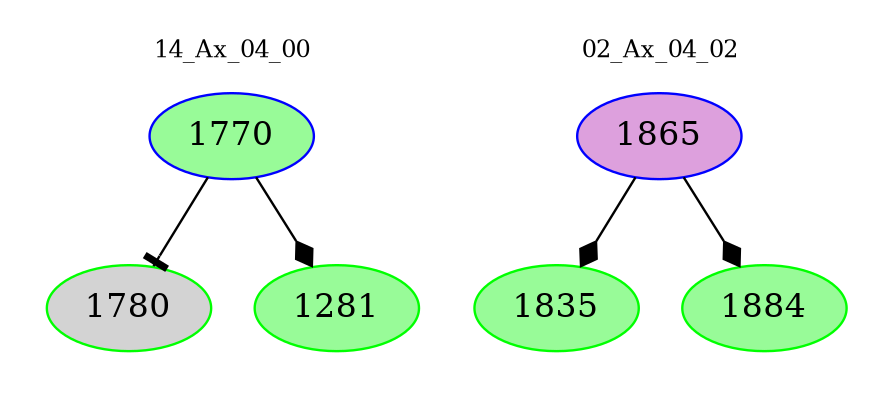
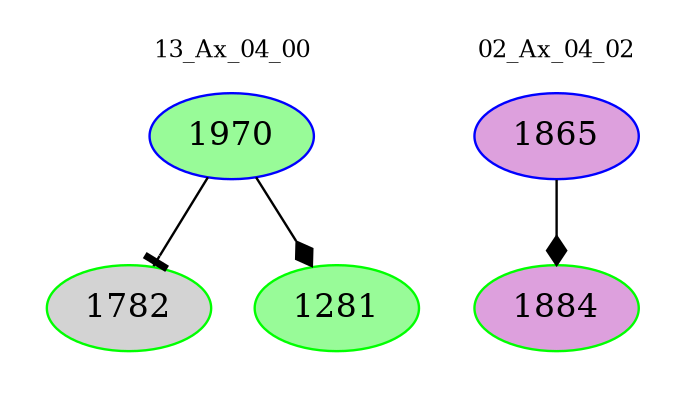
cluster "14_Ax_04_00": label "14_Ax_04_00" -> "13_Ax_04_00"
node "1770": label "1770" -> "1970"
node "1780": label "1780" -> "1782"
node "1835": removed
node "1884": fillcolor palegreen -> plum
